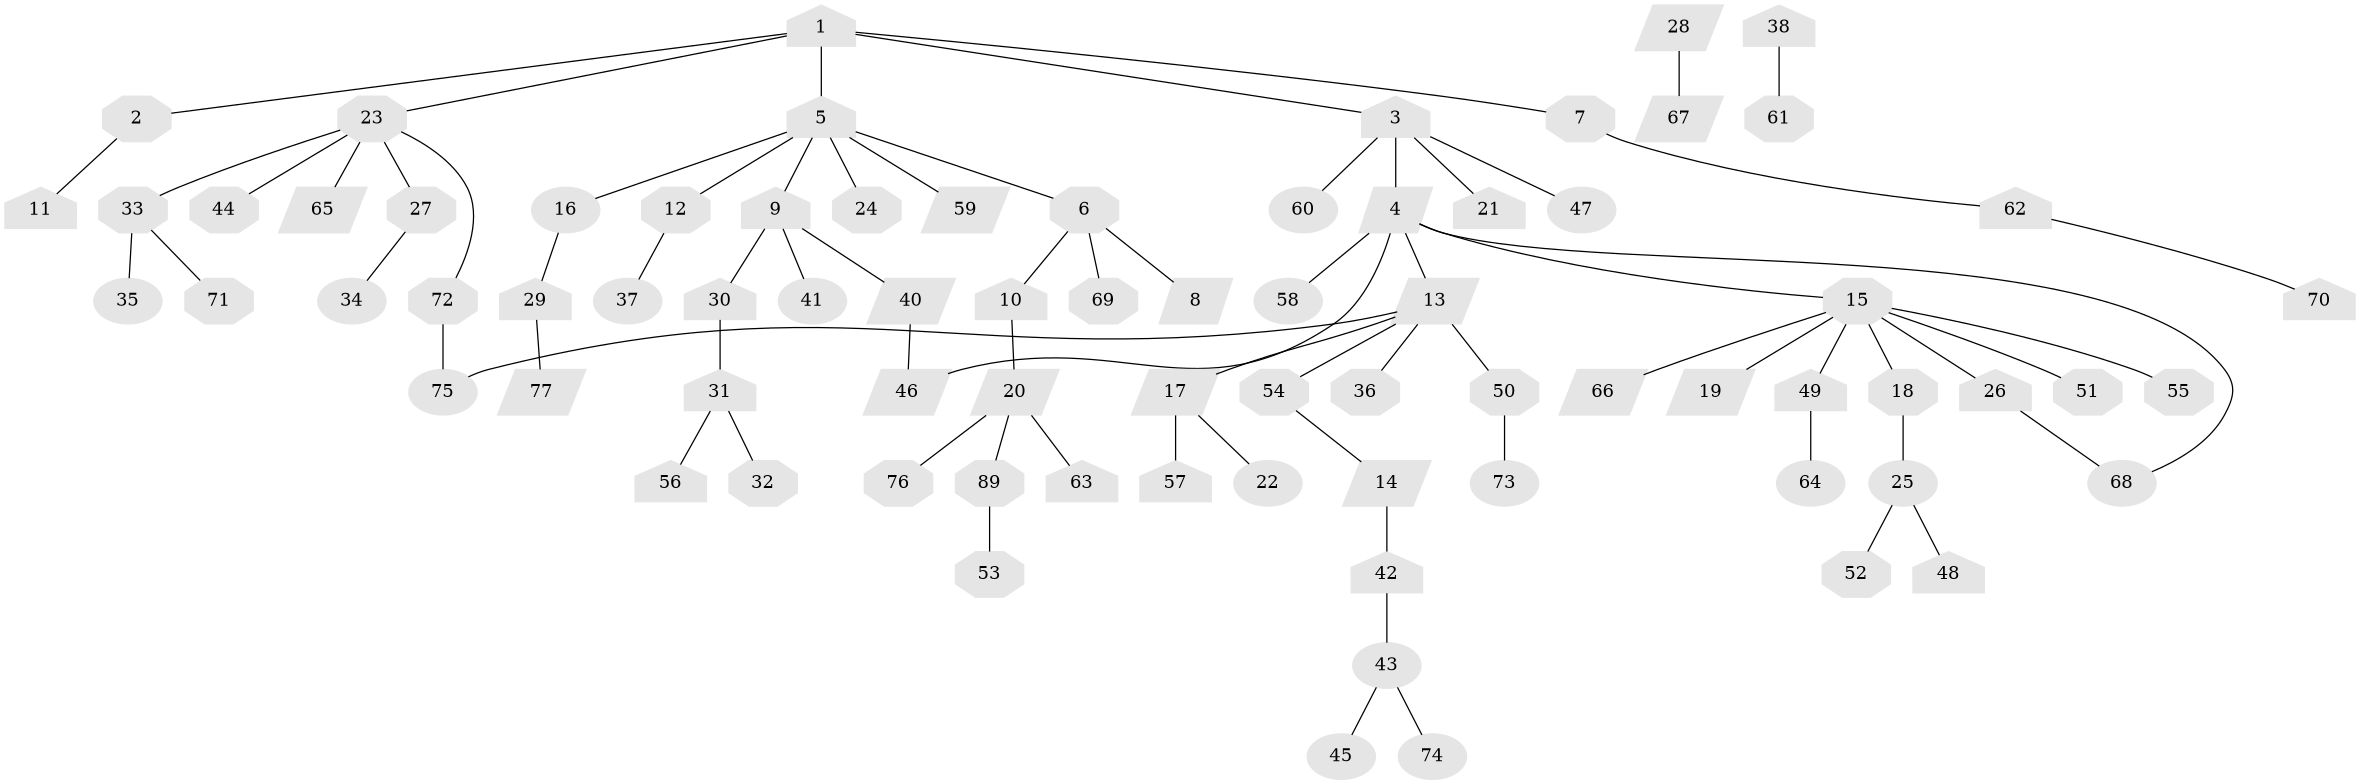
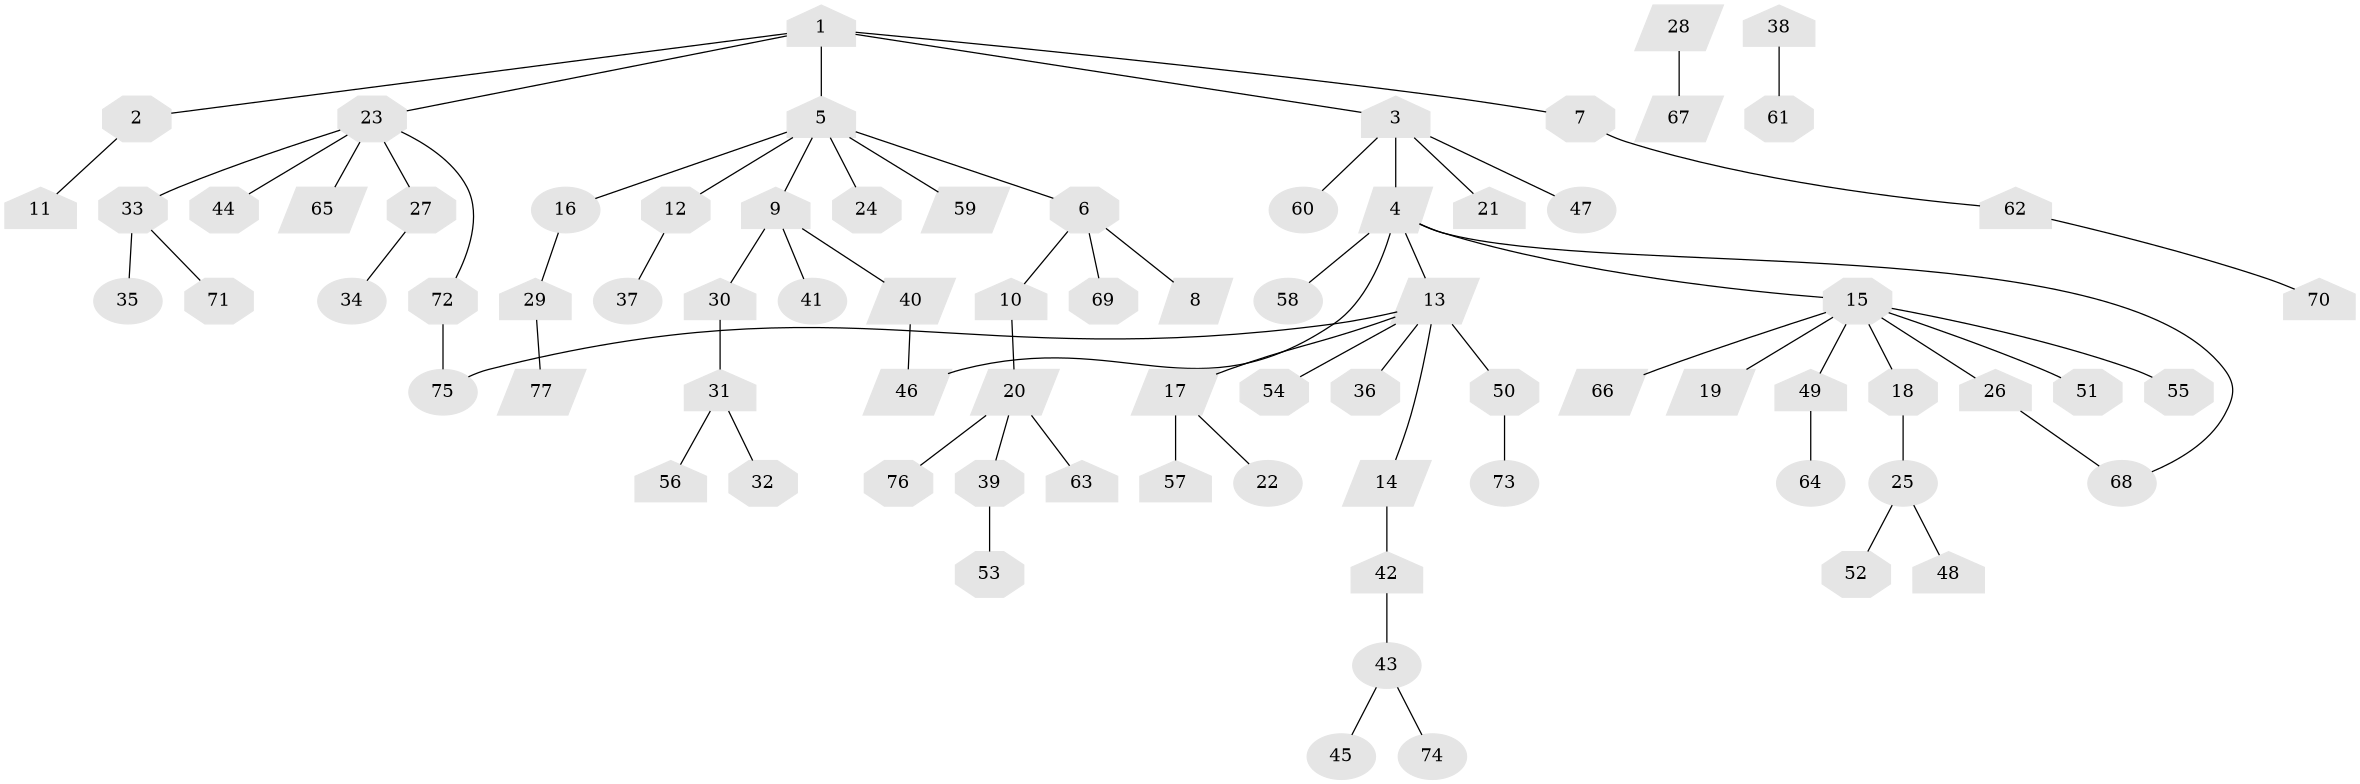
edge "54" -- "14": now "13" -- "14"
node "89": label "89" -> "39"
